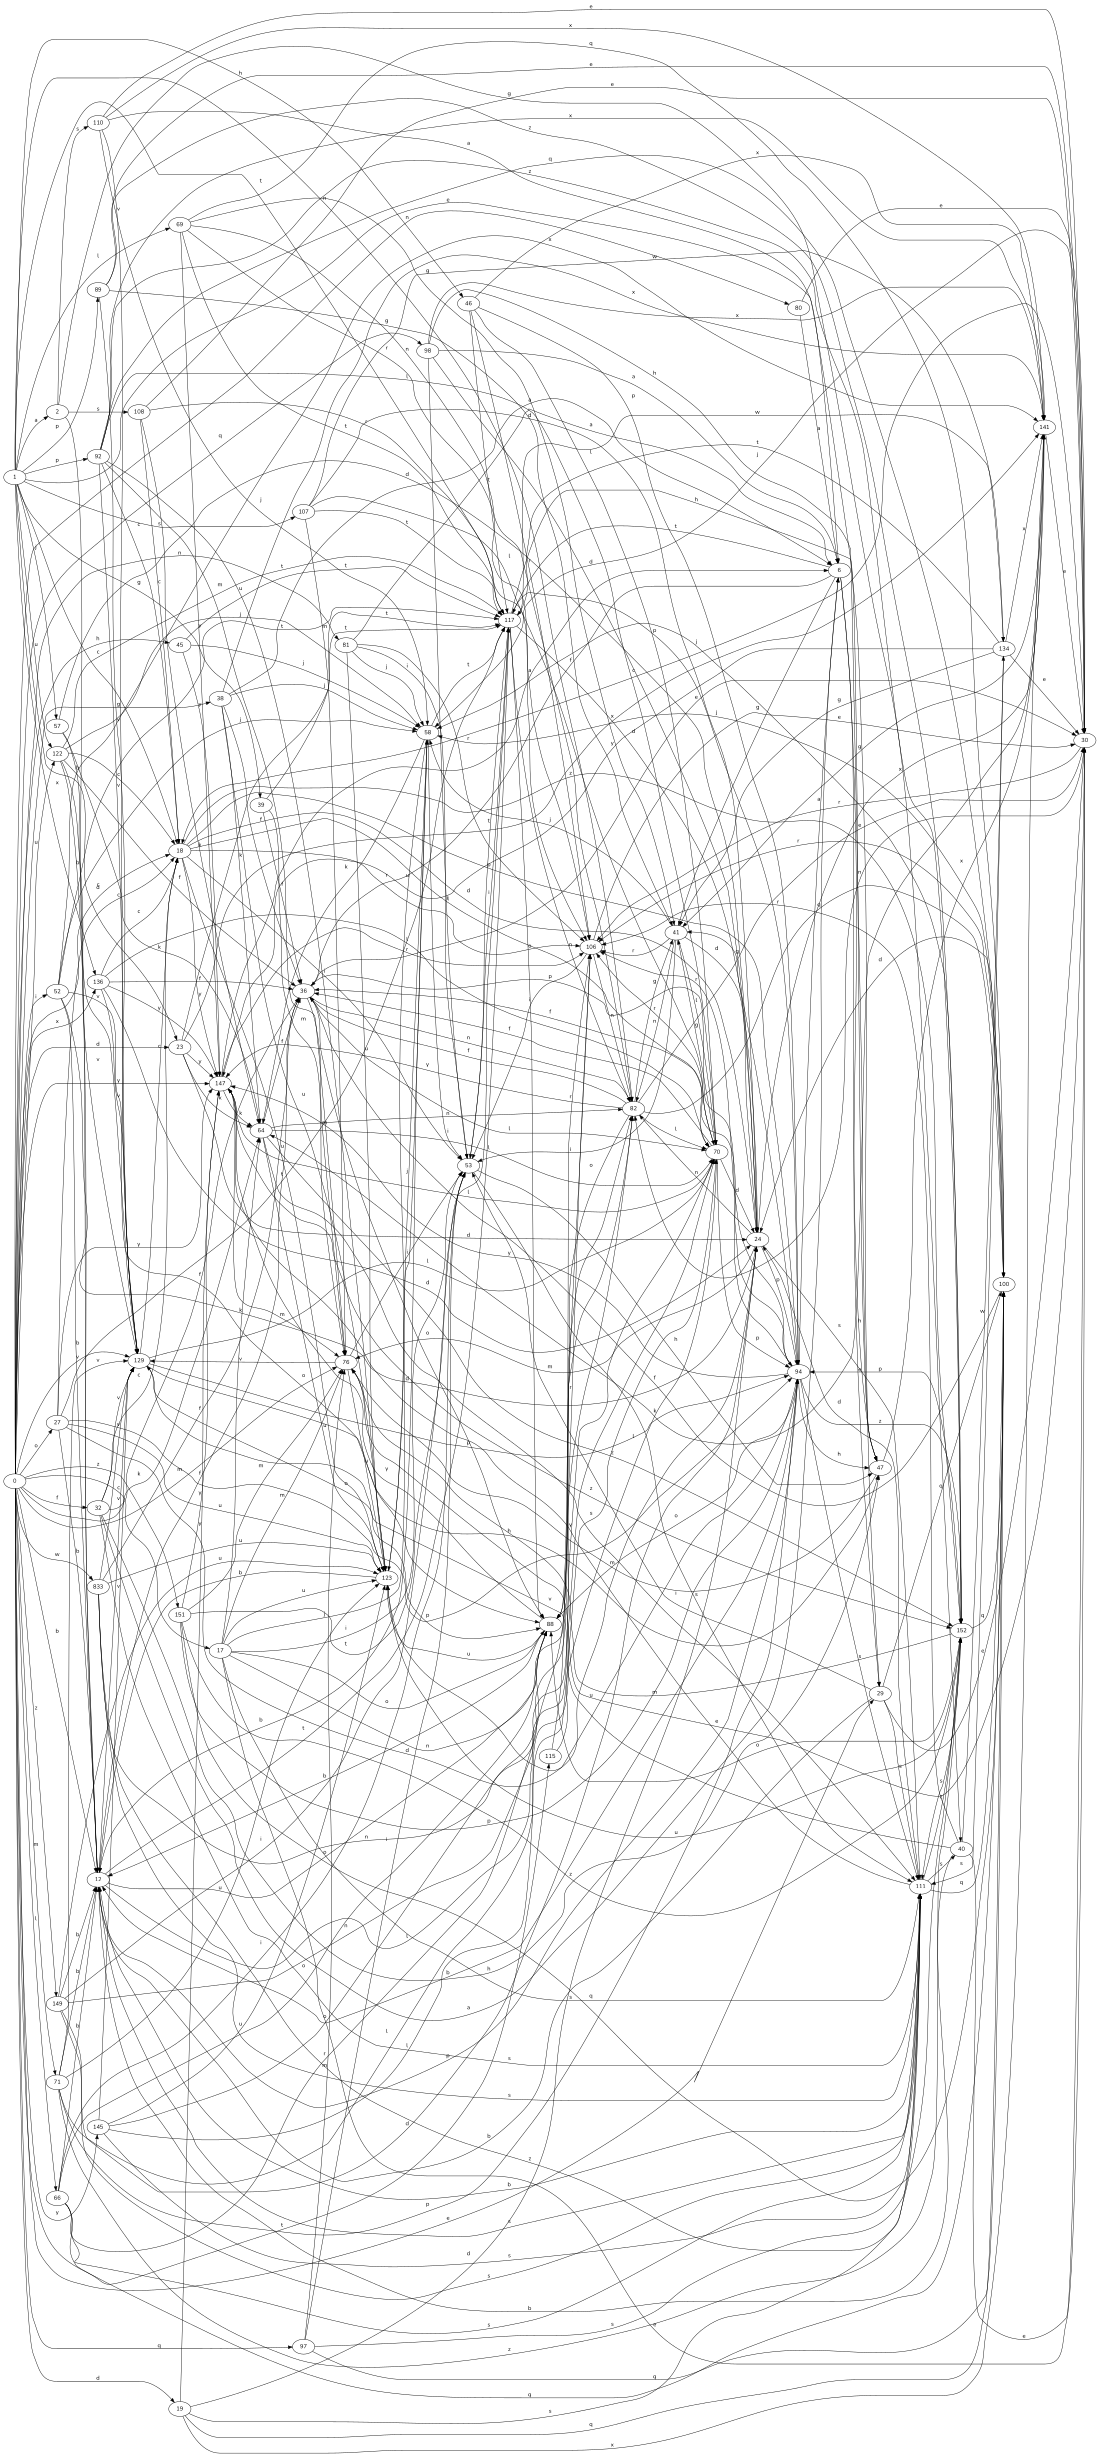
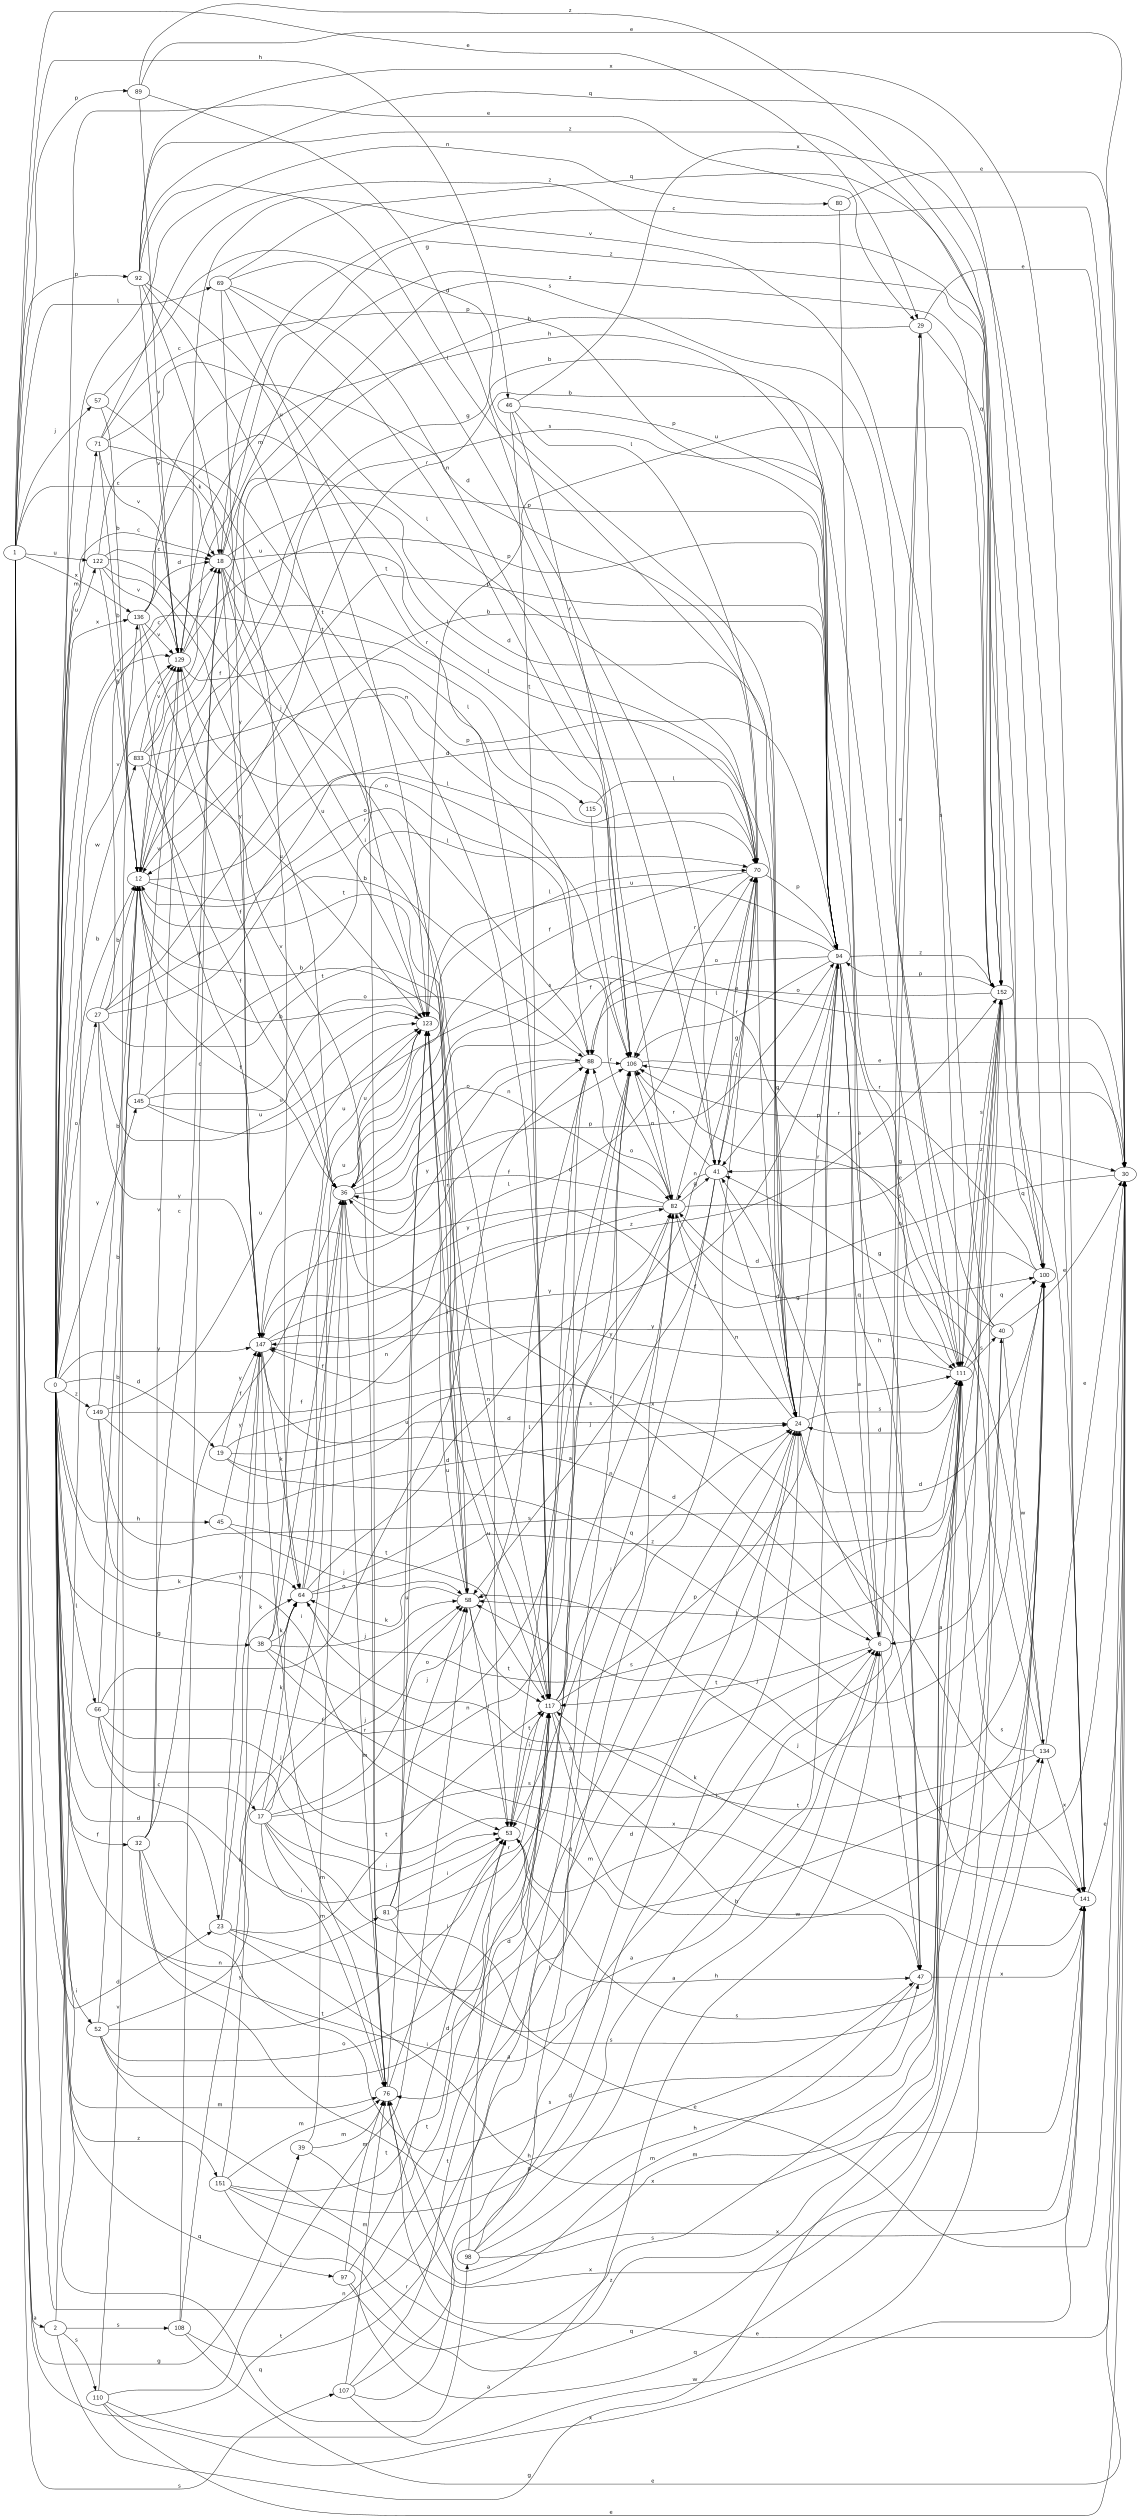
edge "110" -> "129": now "110" -> "136"
edge "27" -> "106": added, label "r"
edge "136" -> "18": label "c" -> "d"
edge "40" -> "6": added, label "a"
edge "88" -> "123": now "117" -> "123"
